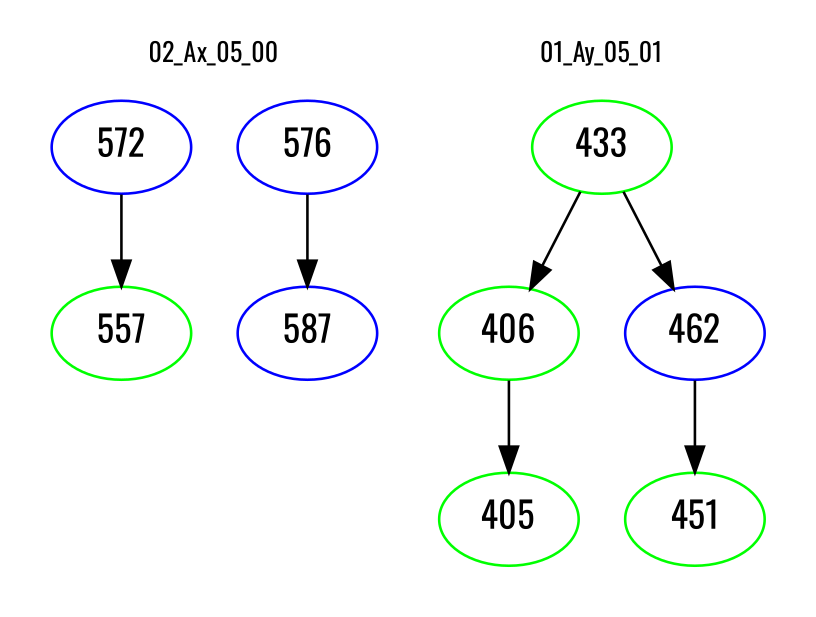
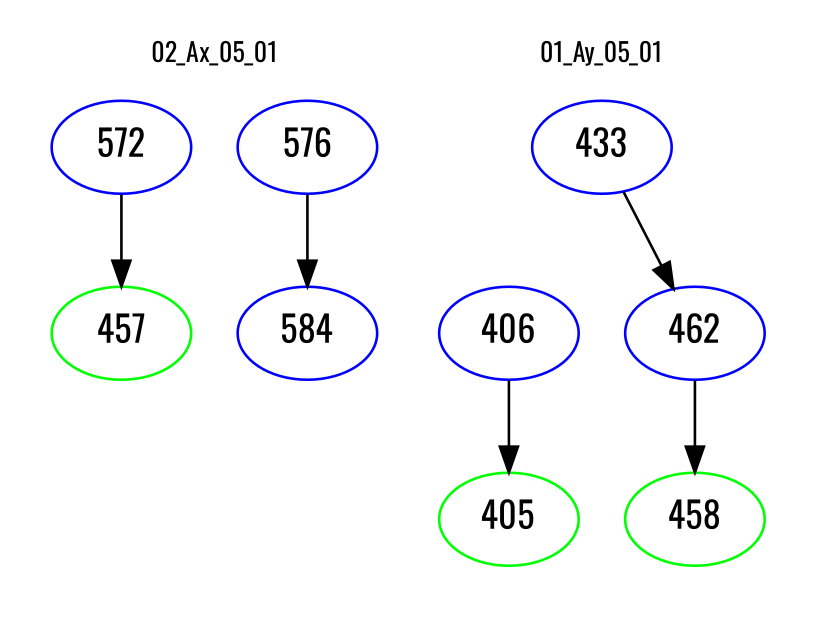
cluster "02_Ax_05_00": label "02_Ax_05_00" -> "02_Ax_05_01"
node "433": color green -> blue
edge "433" -> "406": removed
node "557": label "557" -> "457"
node "587": label "587" -> "584"
node "406": color green -> blue
node "451": label "451" -> "458"
